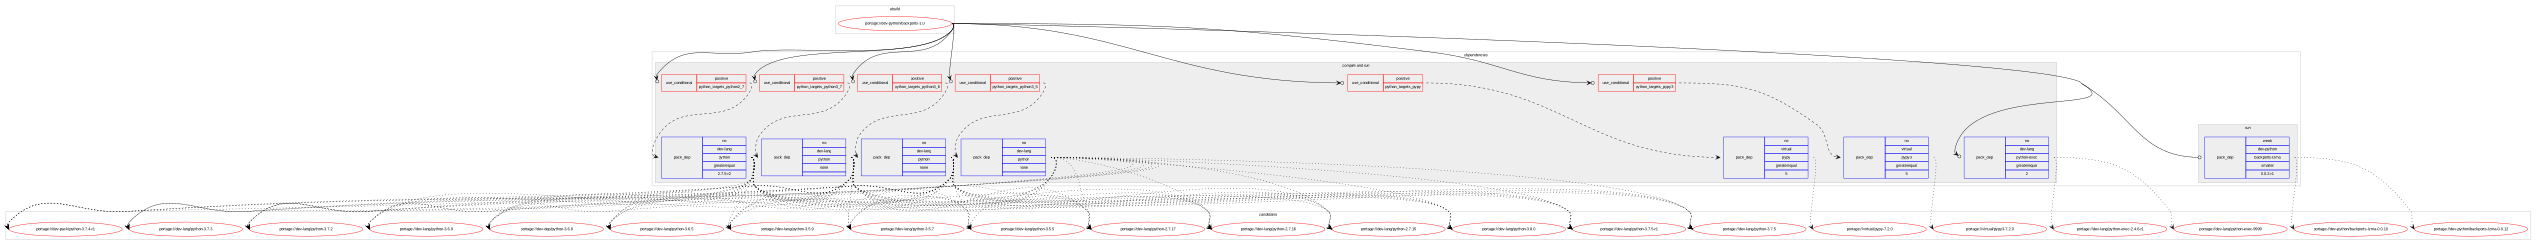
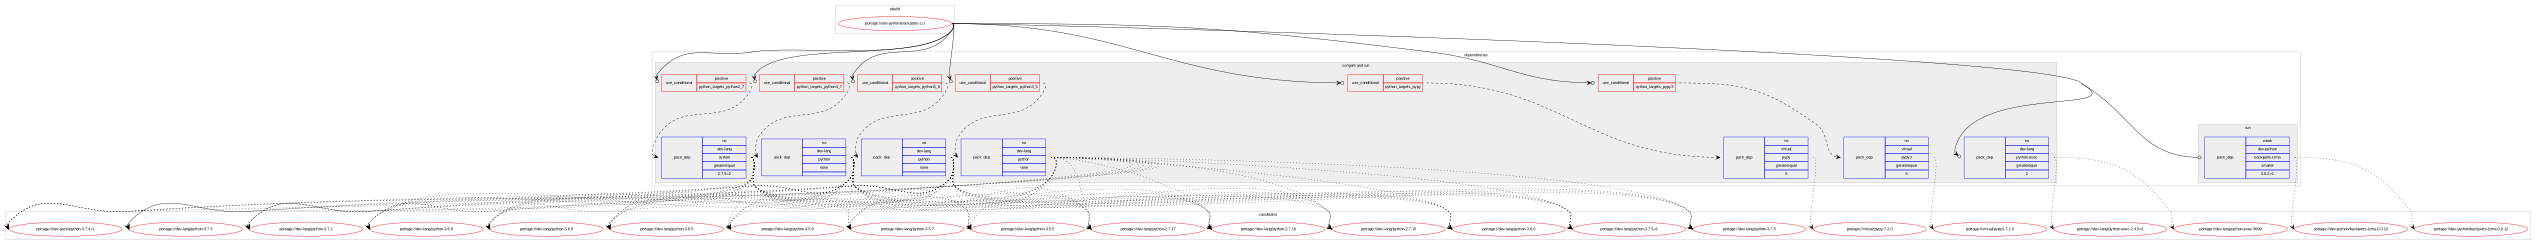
node "portage://dev-dep/python-3.6.8": label "portage://dev-dep/python-3.6.8" -> "portage://dev-lang/python-3.6.8"
